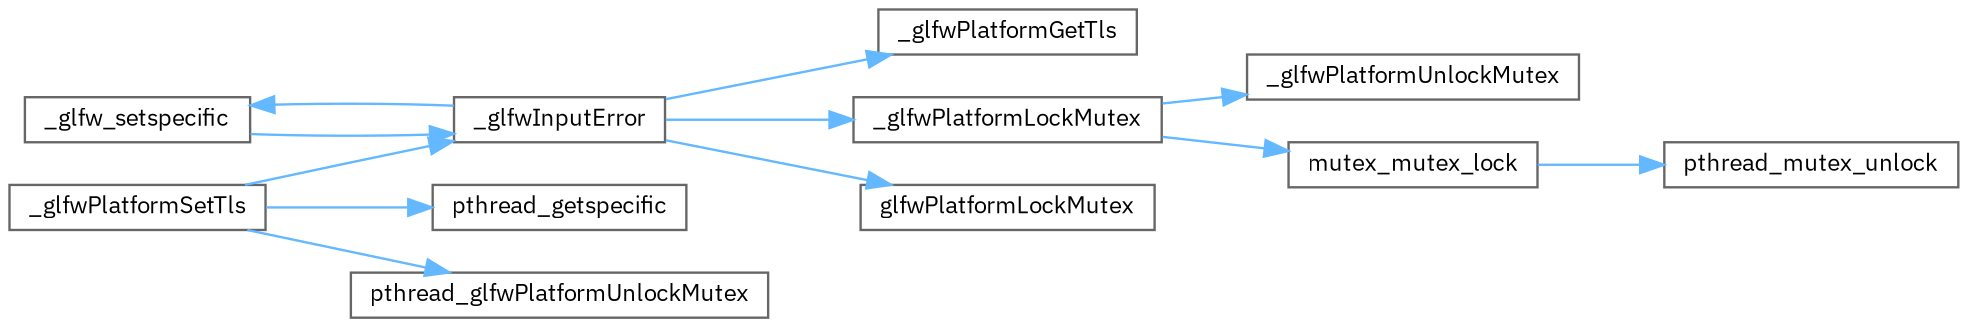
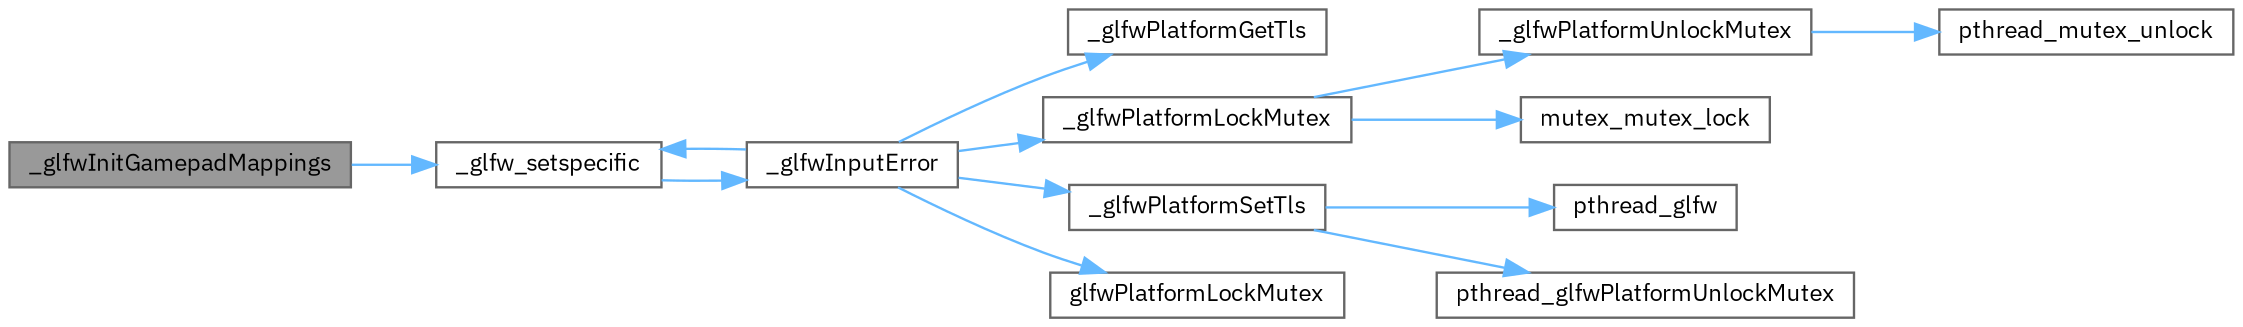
node "_glfwInitGamepadMappings": added
edge "_glfwPlatformSetTls" -> "_glfwInputError": reversed
edge "mutex_mutex_lock" -> "pthread_mutex_unlock": now "_glfwPlatformUnlockMutex" -> "pthread_mutex_unlock"
node "pthread_getspecific": label "pthread_getspecific" -> "pthread_glfw"
